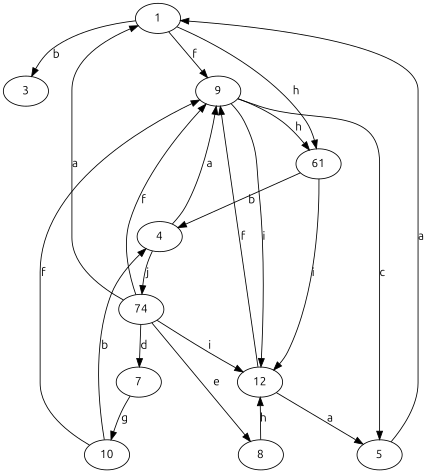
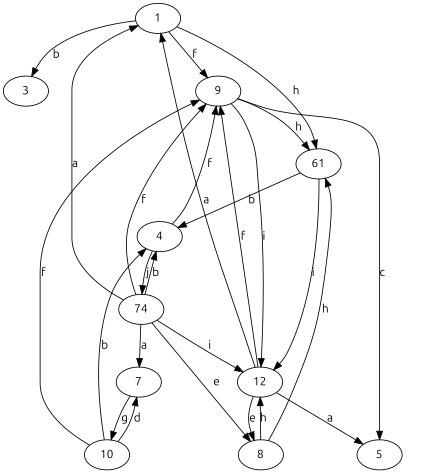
edge "5" -> "1": now "12" -> "1"
edge "4" -> "9": label "a" -> "f"
edge "74" -> "4": added, label "b"
edge "8" -> "61": added, label "h"
edge "74" -> "7": label "d" -> "a"
edge "12" -> "8": added, label "e"
edge "10" -> "7": added, label "d"
